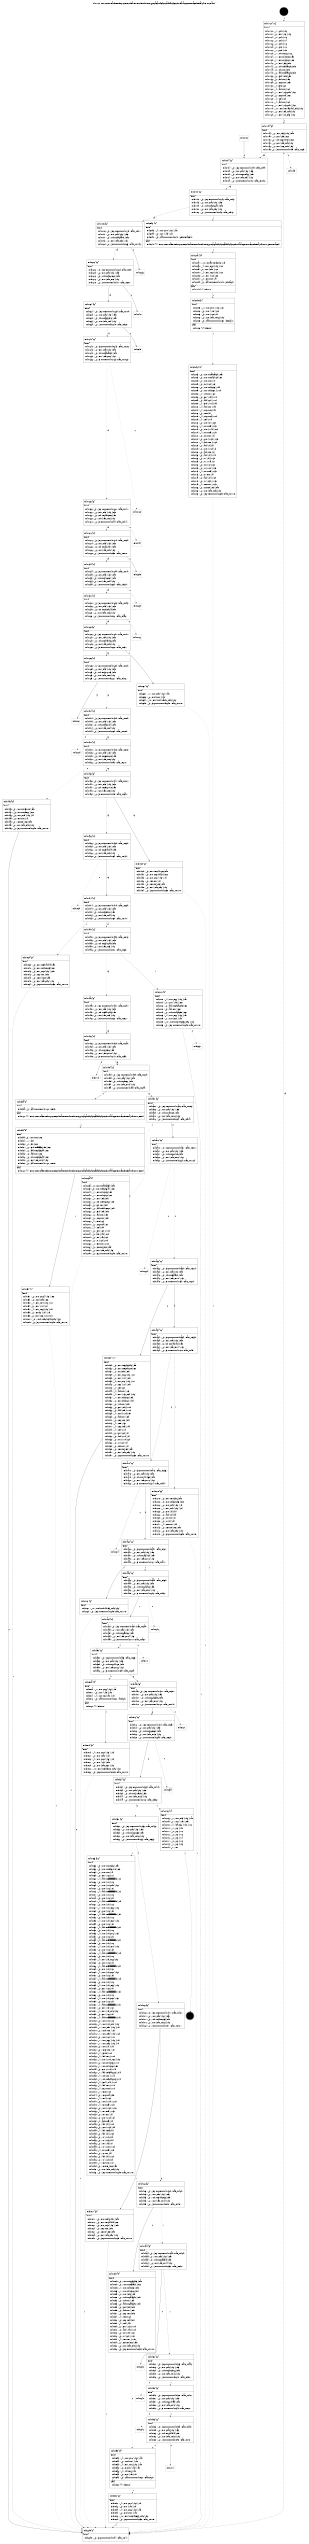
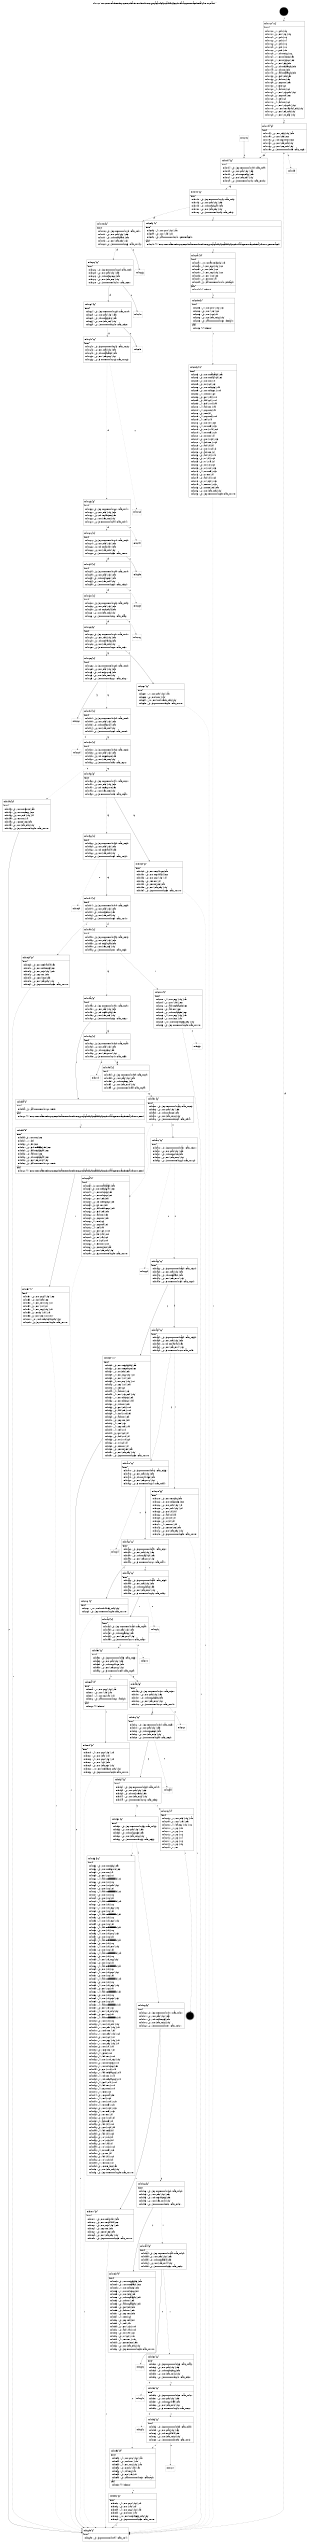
edge "0x4019e4 [28]" -> "0x401fba [5]": now "0x4019ac [28]" -> "0x401fba [5]"
